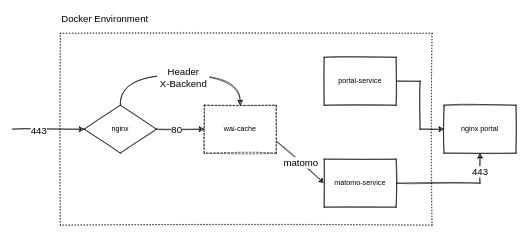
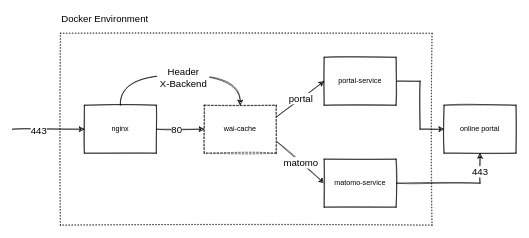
edge "wai-cache" -> "portal-service": added, label "portal"
node "nginx": shape diamond -> rectangle
node "nginx portal": label "nginx portal" -> "online portal"
